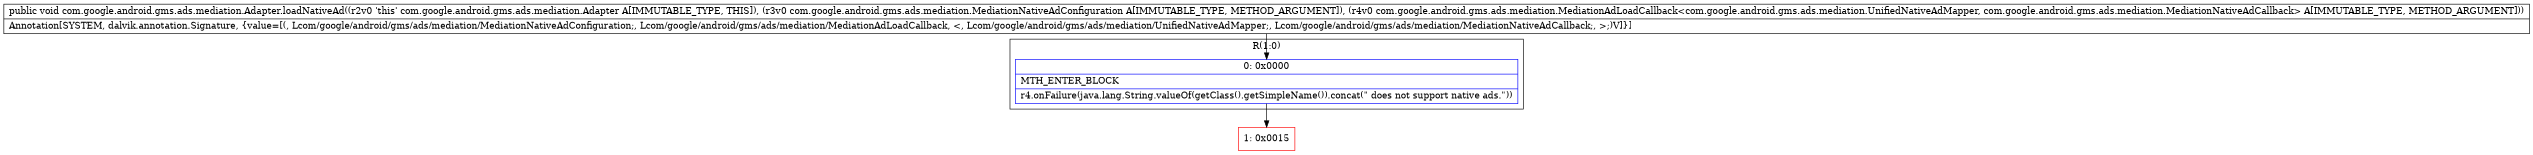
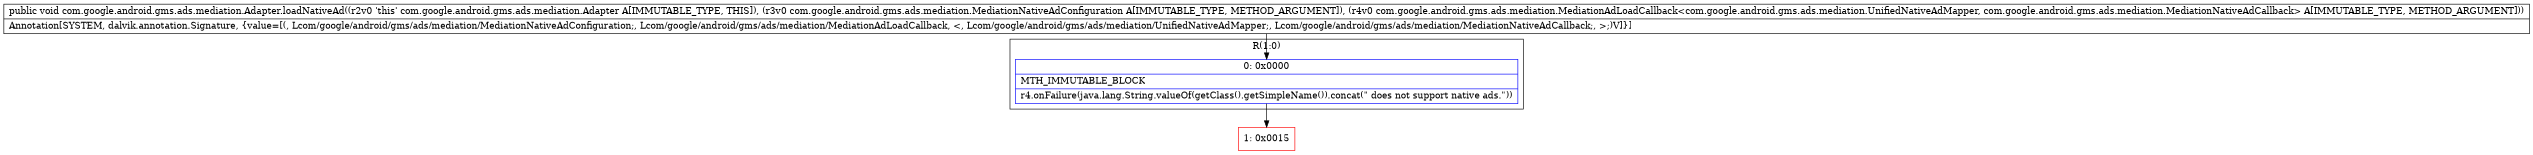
node "0: 0x0000": text "MTH_ENTER_BLOCK" -> "MTH_IMMUTABLE_BLOCK"
